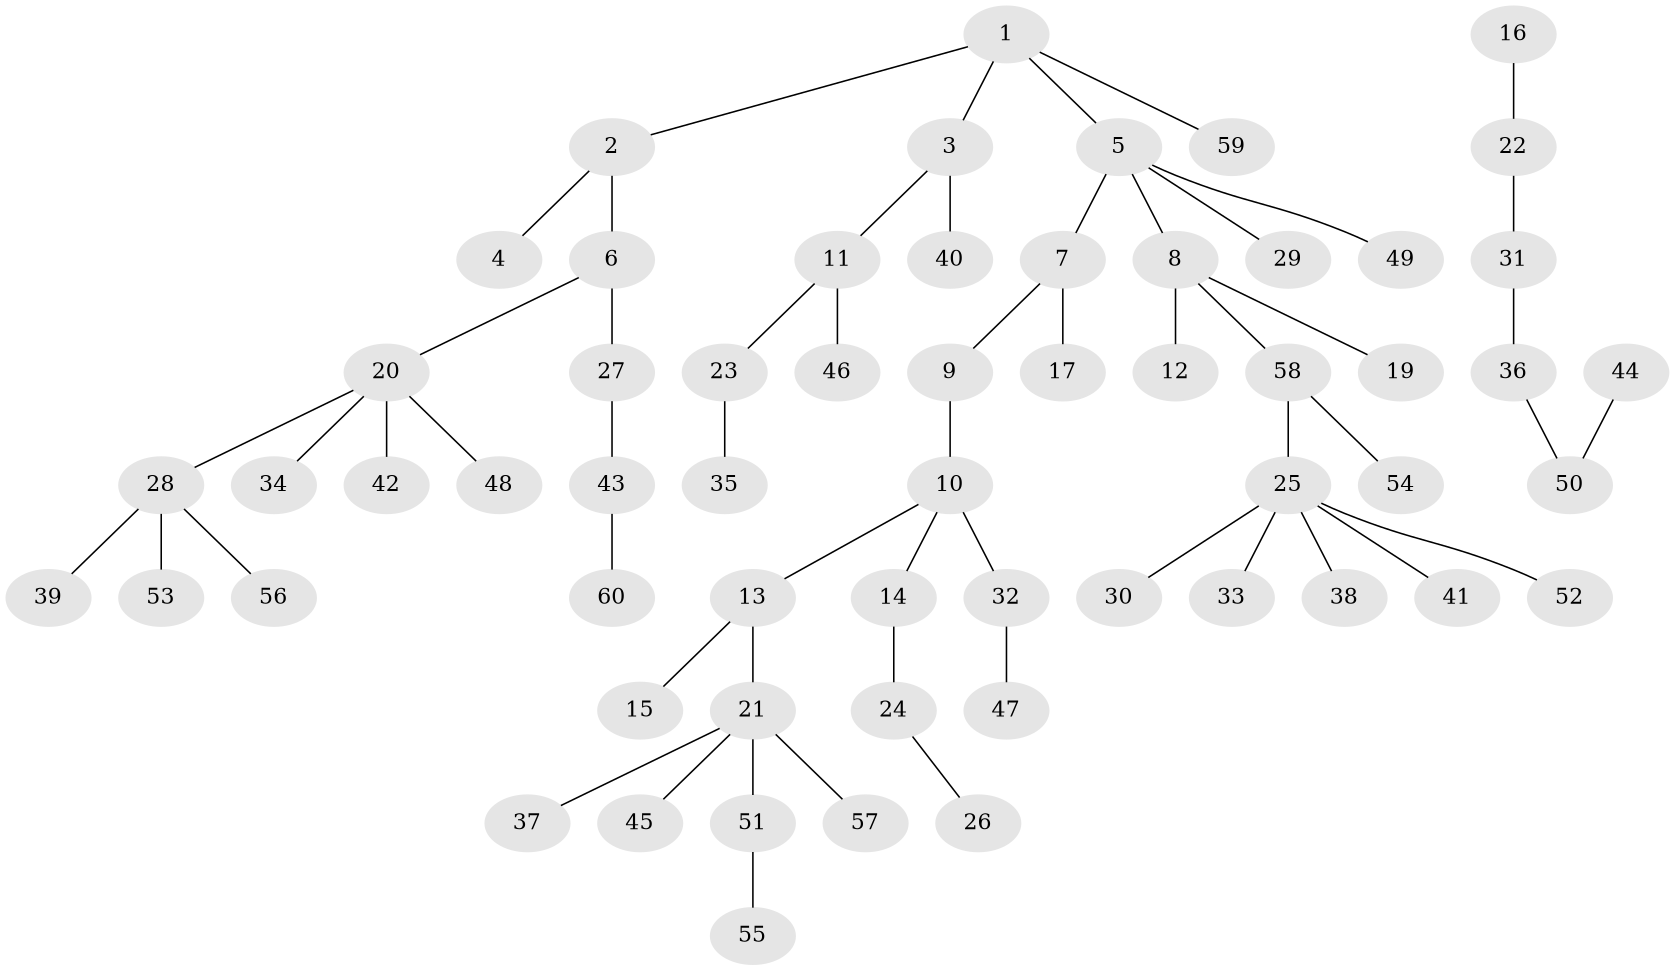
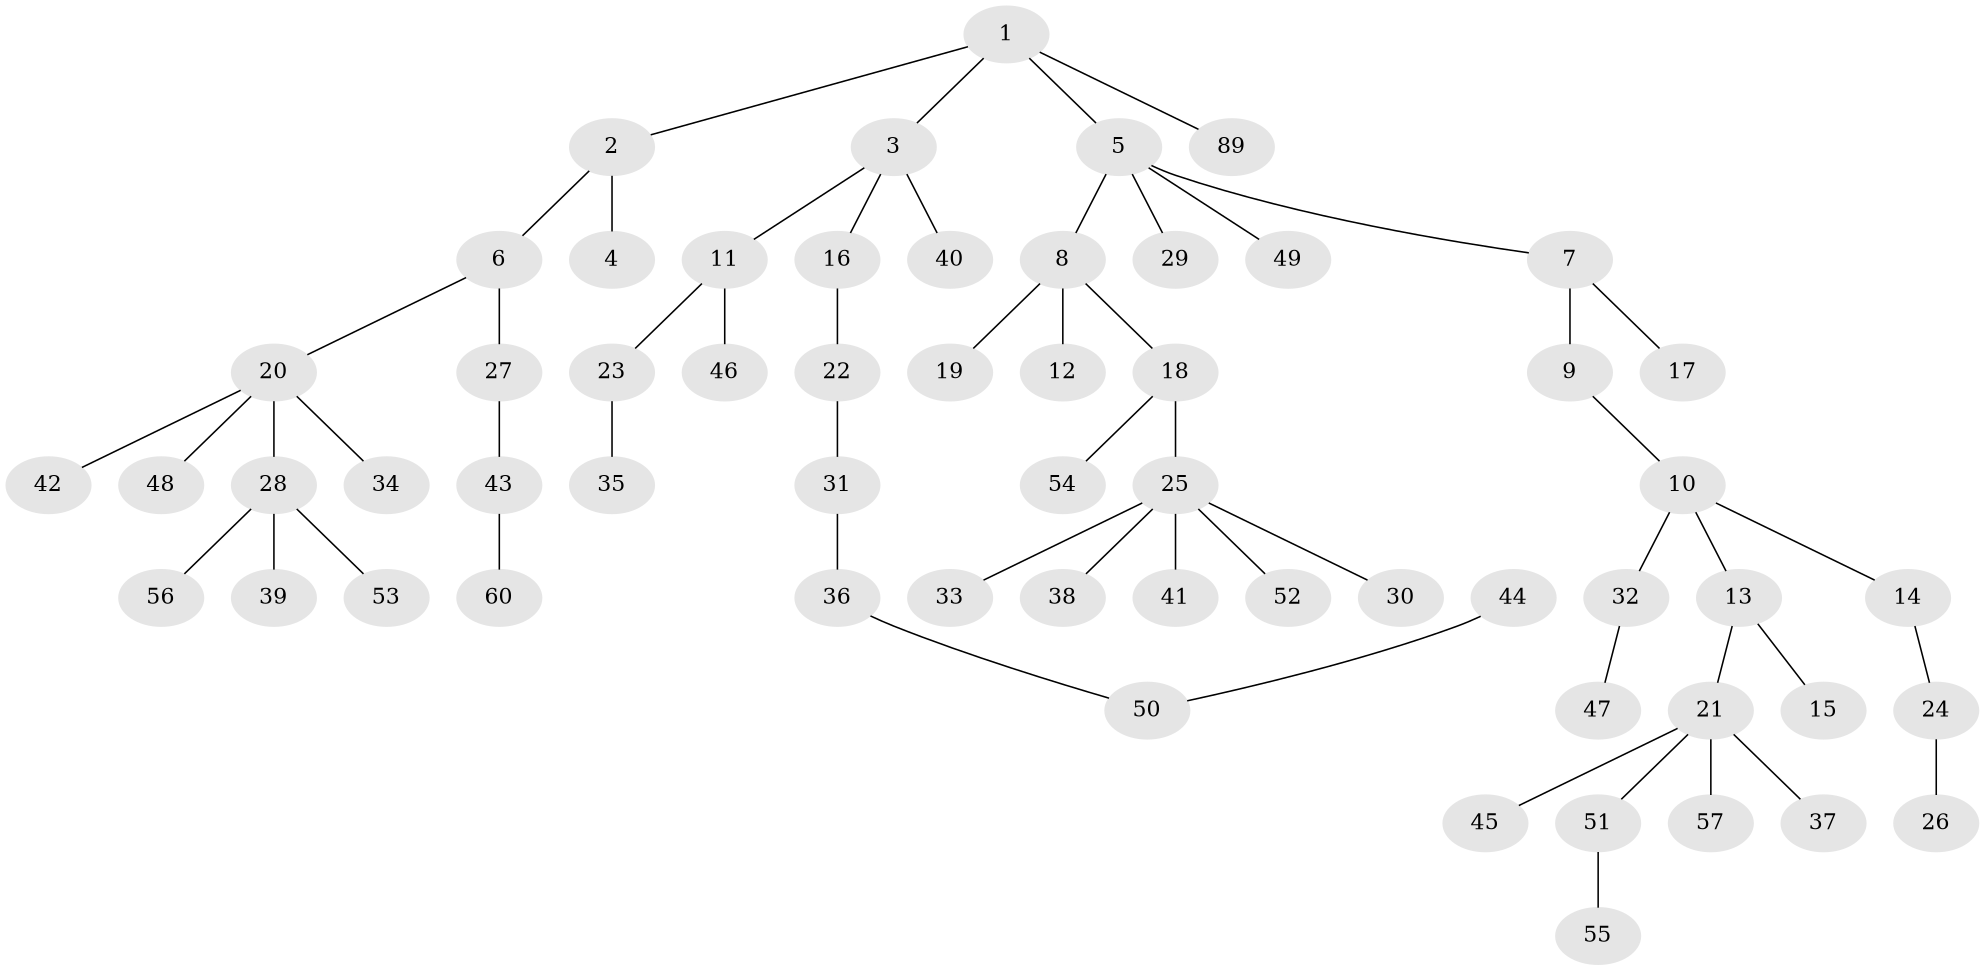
node "59": label "59" -> "89"
edge "3" -- "16": added
node "58": label "58" -> "18"
